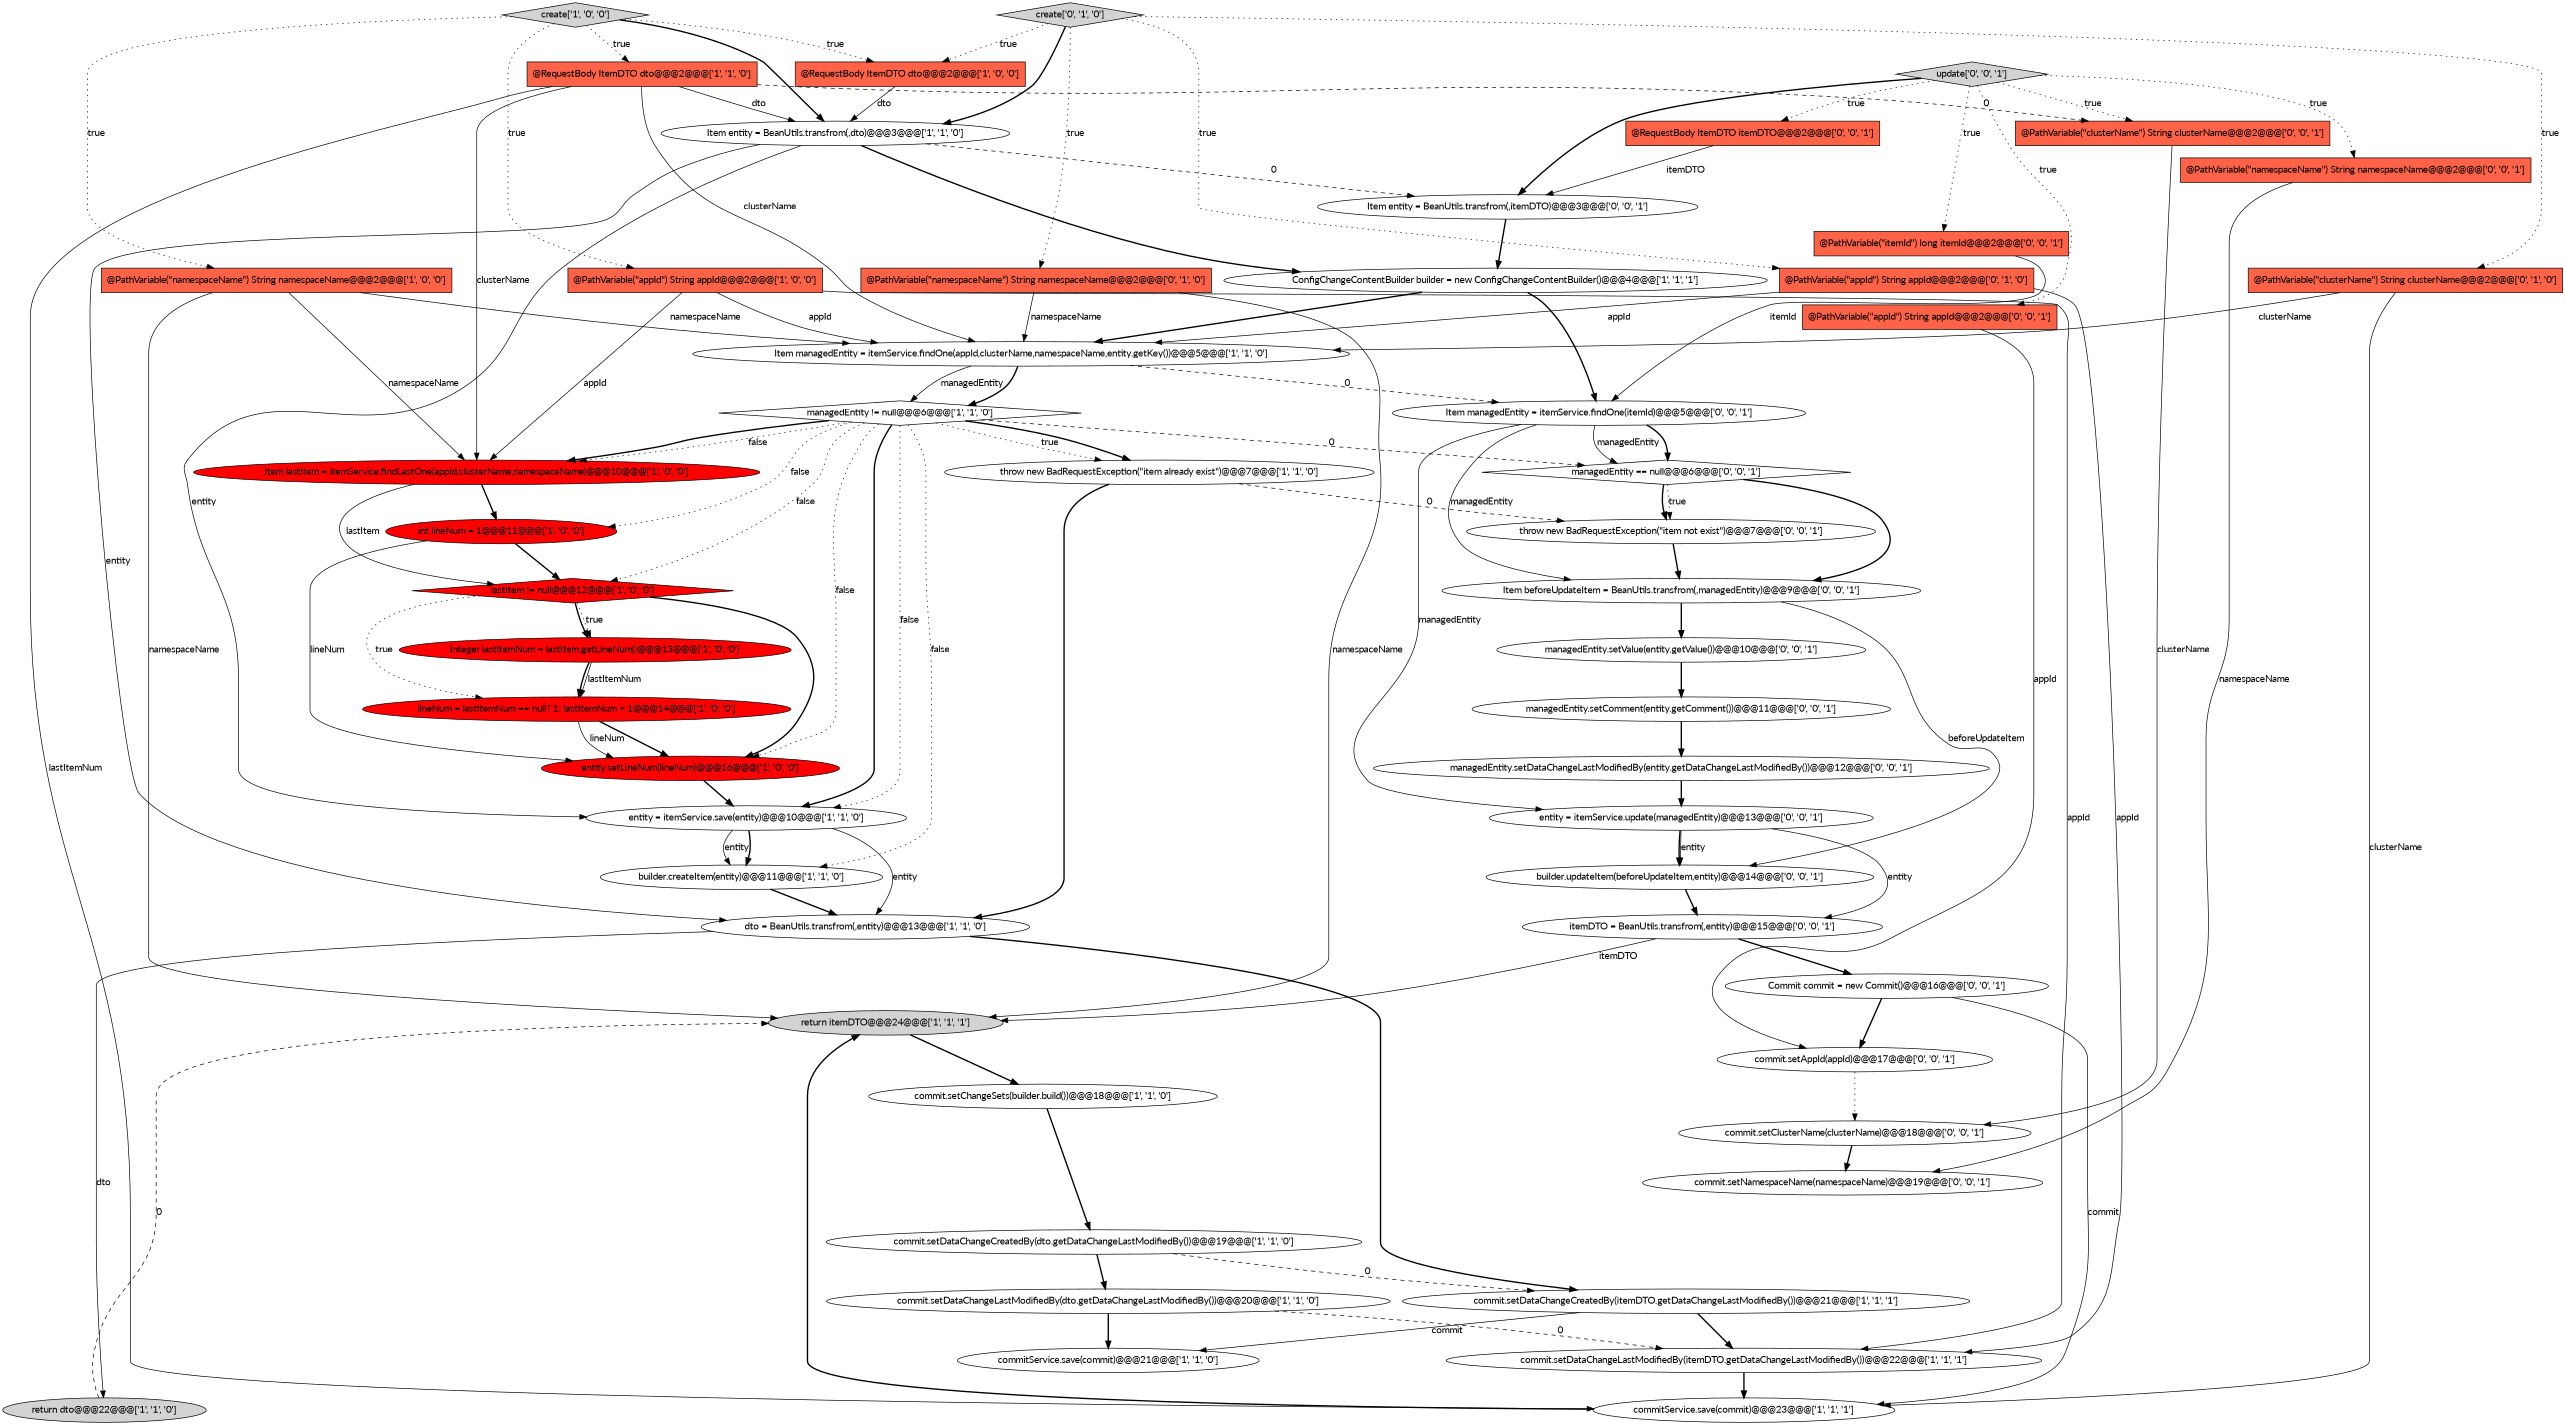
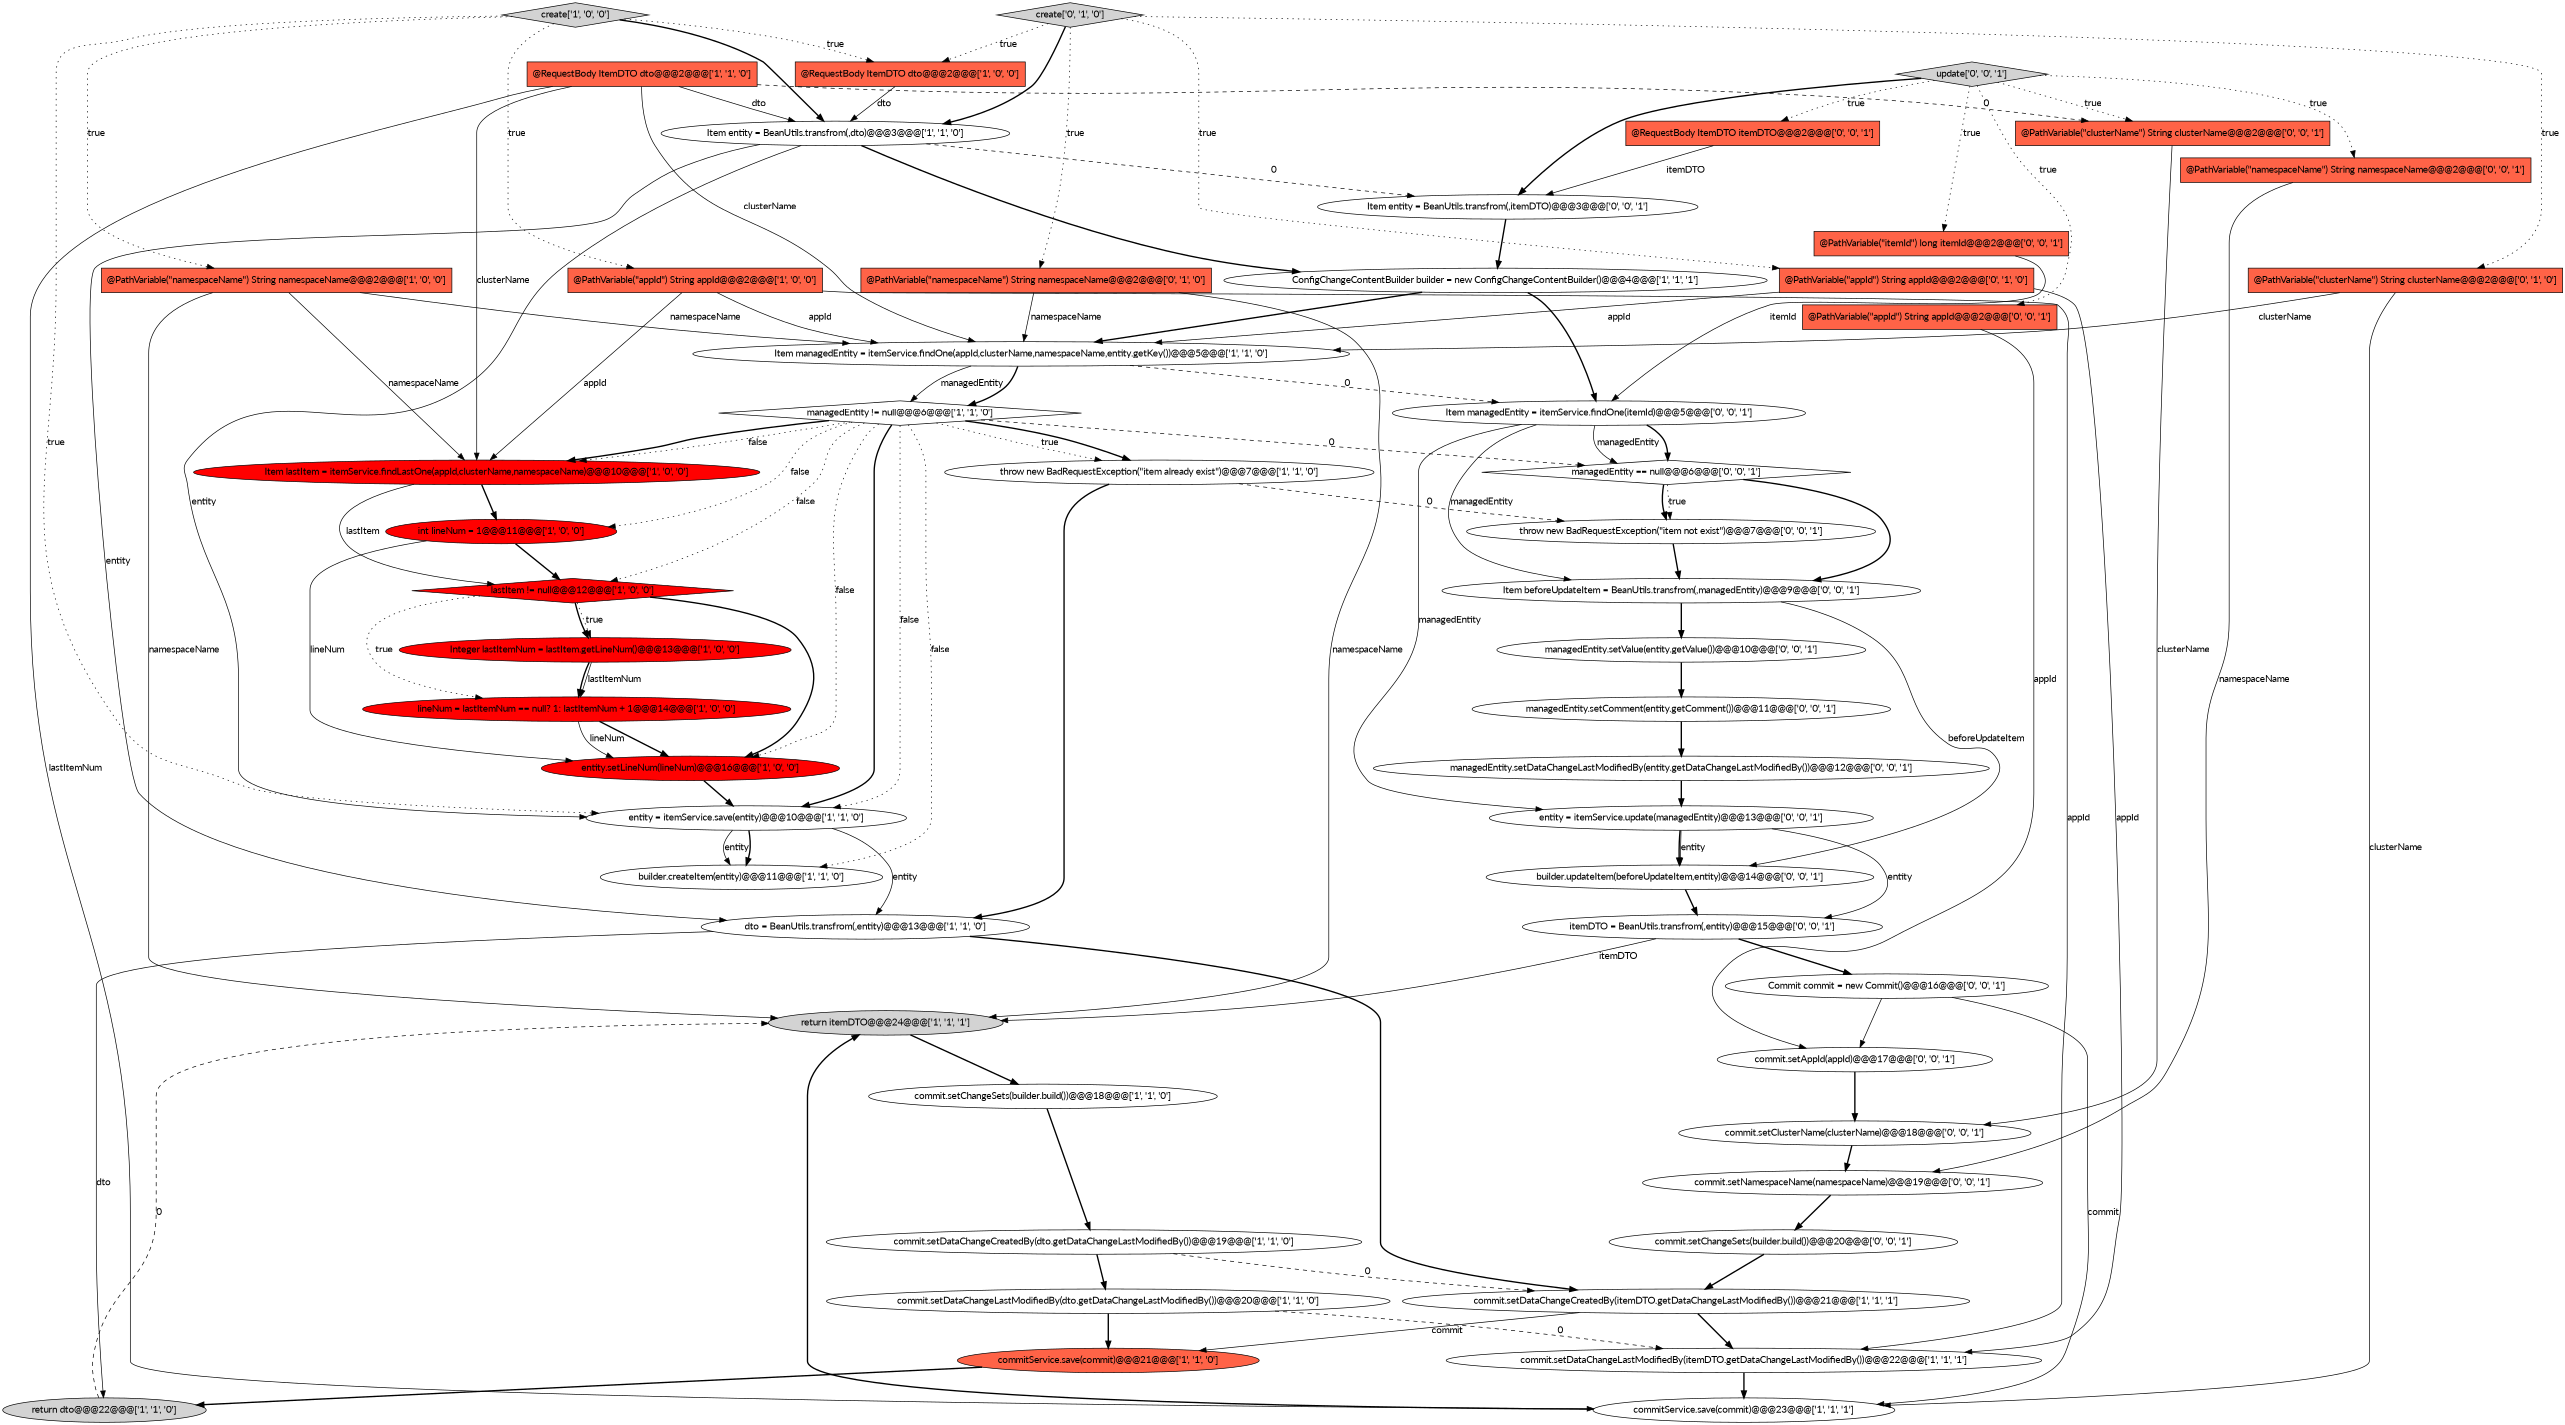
edge "create['1', '0', '0']" -> "@RequestBody ItemDTO dto@@@2@@@['1', '1', '0']": now "create['1', '0', '0']" -> "entity = itemService.save(entity)@@@10@@@['1', '1', '0']"
edge "builder.createItem(entity)@@@11@@@['1', '1', '0']" -> "dto = BeanUtils.transfrom(,entity)@@@13@@@['1', '1', '0']": removed
edge "Commit commit = new Commit()@@@16@@@['0', '0', '1']" -> "commit.setAppId(appId)@@@17@@@['0', '0', '1']": style bold -> solid
edge "commit.setAppId(appId)@@@17@@@['0', '0', '1']" -> "commit.setClusterName(clusterName)@@@18@@@['0', '0', '1']": style dotted -> bold
node "commit.setChangeSets(builder.build())@@@20@@@['0', '0', '1']": added
node "commitService.save(commit)@@@21@@@['1', '1', '0']": fillcolor white -> tomato
edge "commitService.save(commit)@@@21@@@['1', '1', '0']" -> "return dto@@@22@@@['1', '1', '0']": added
